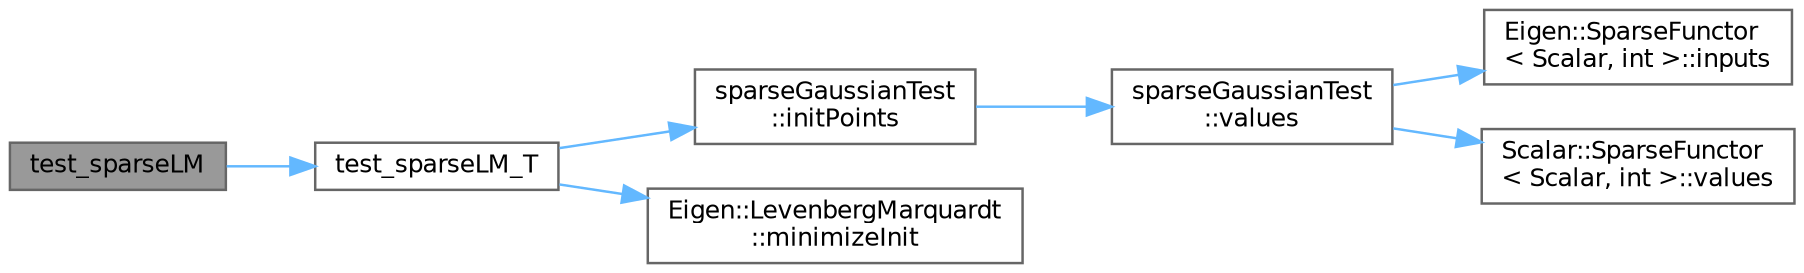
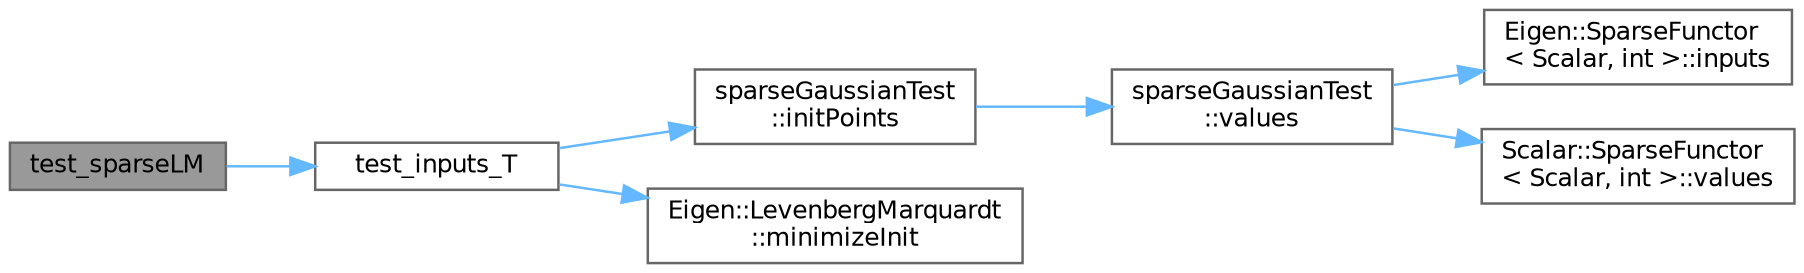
node "test_sparseLM_T": label "test_sparseLM_T" -> "test_inputs_T"
